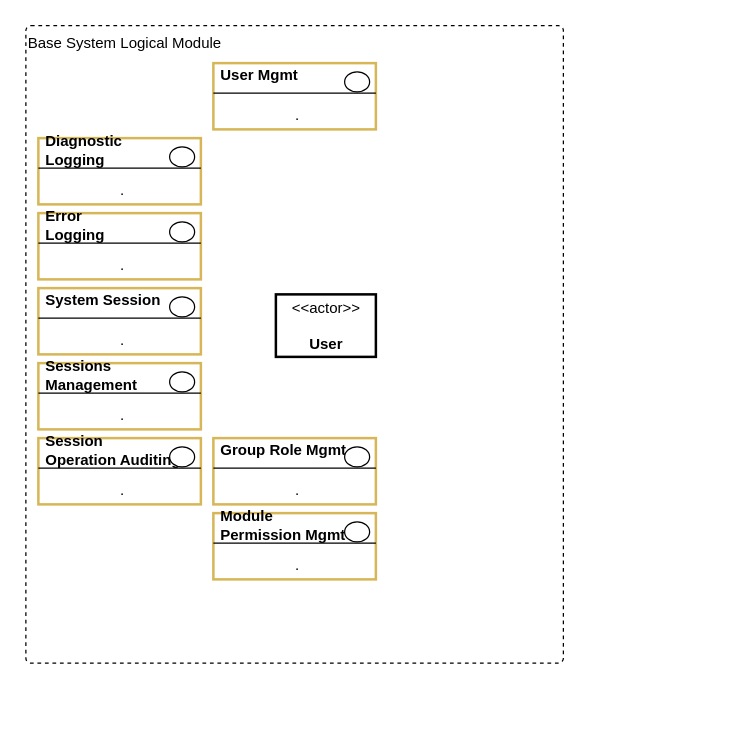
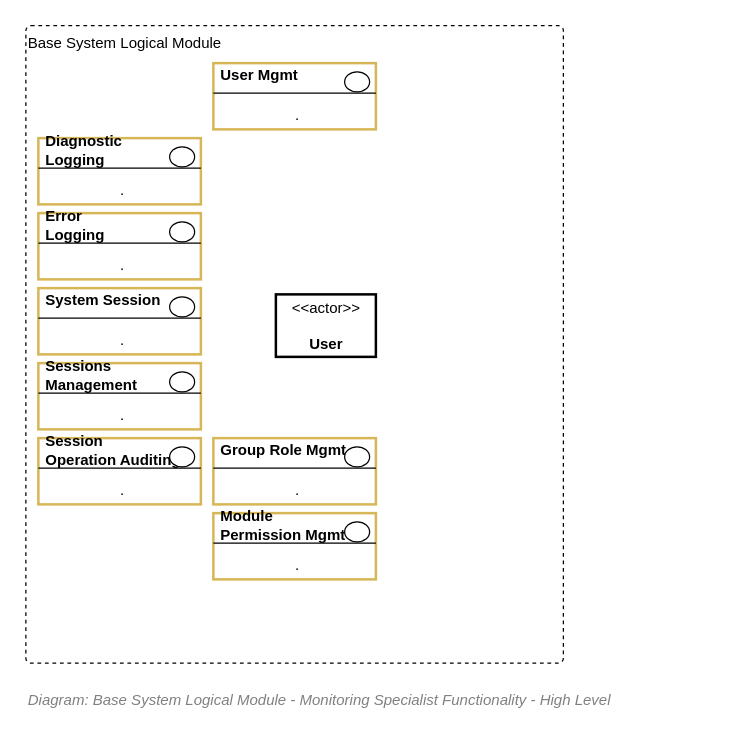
node "Diagram: Base System Logical Module - Monitoring Specialist Functionality - High Level": added
